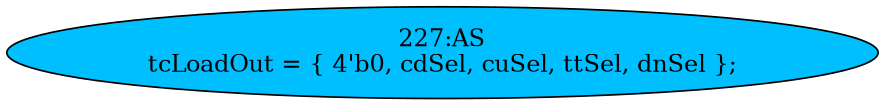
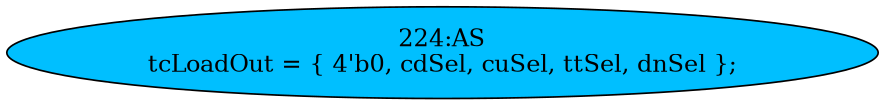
node "227:AS tcLoadOut = { 4'b0, cdSel, cuSel, ttSel, dnSel };": label "227:AS tcLoadOut = { 4'b0, cdSel, cuSel, ttSel, dnSel };" -> "224:AS tcLoadOut = { 4'b0, cdSel, cuSel, ttSel, dnSel };"
